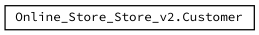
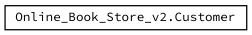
node "Online_Store_Store_v2.Customer": label "Online_Store_Store_v2.Customer" -> "Online_Book_Store_v2.Customer"
